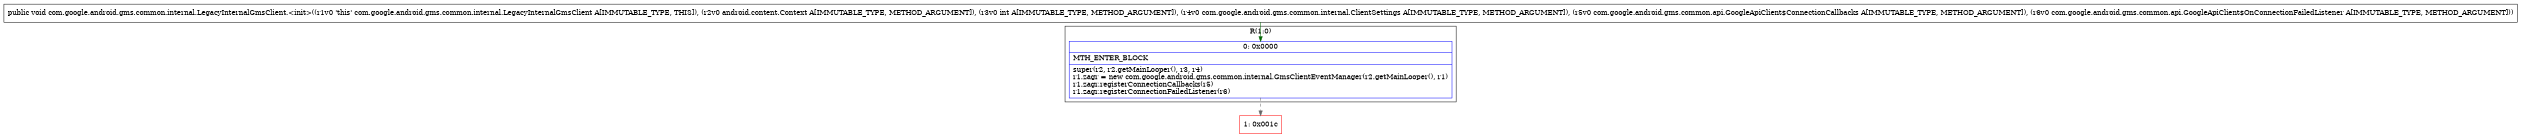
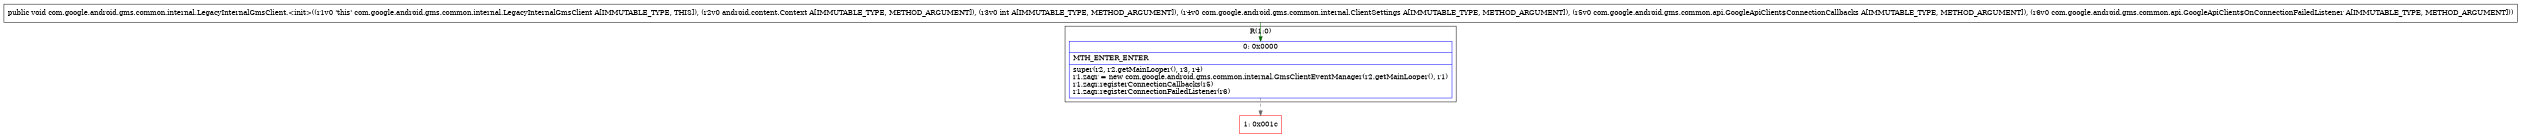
node "0: 0x0000": text "MTH_ENTER_BLOCK" -> "MTH_ENTER_ENTER"
